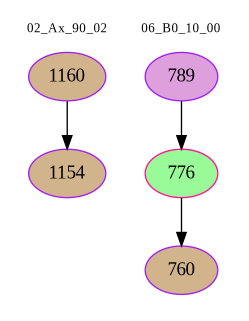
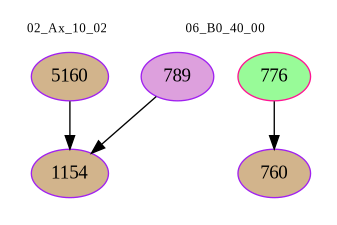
cluster "02_Ax_90_02": label "02_Ax_90_02" -> "02_Ax_10_02"
cluster "06_B0_10_00": label "06_B0_10_00" -> "06_B0_40_00"
node "1160": label "1160" -> "5160"
edge "789" -> "776": now "789" -> "1154"
